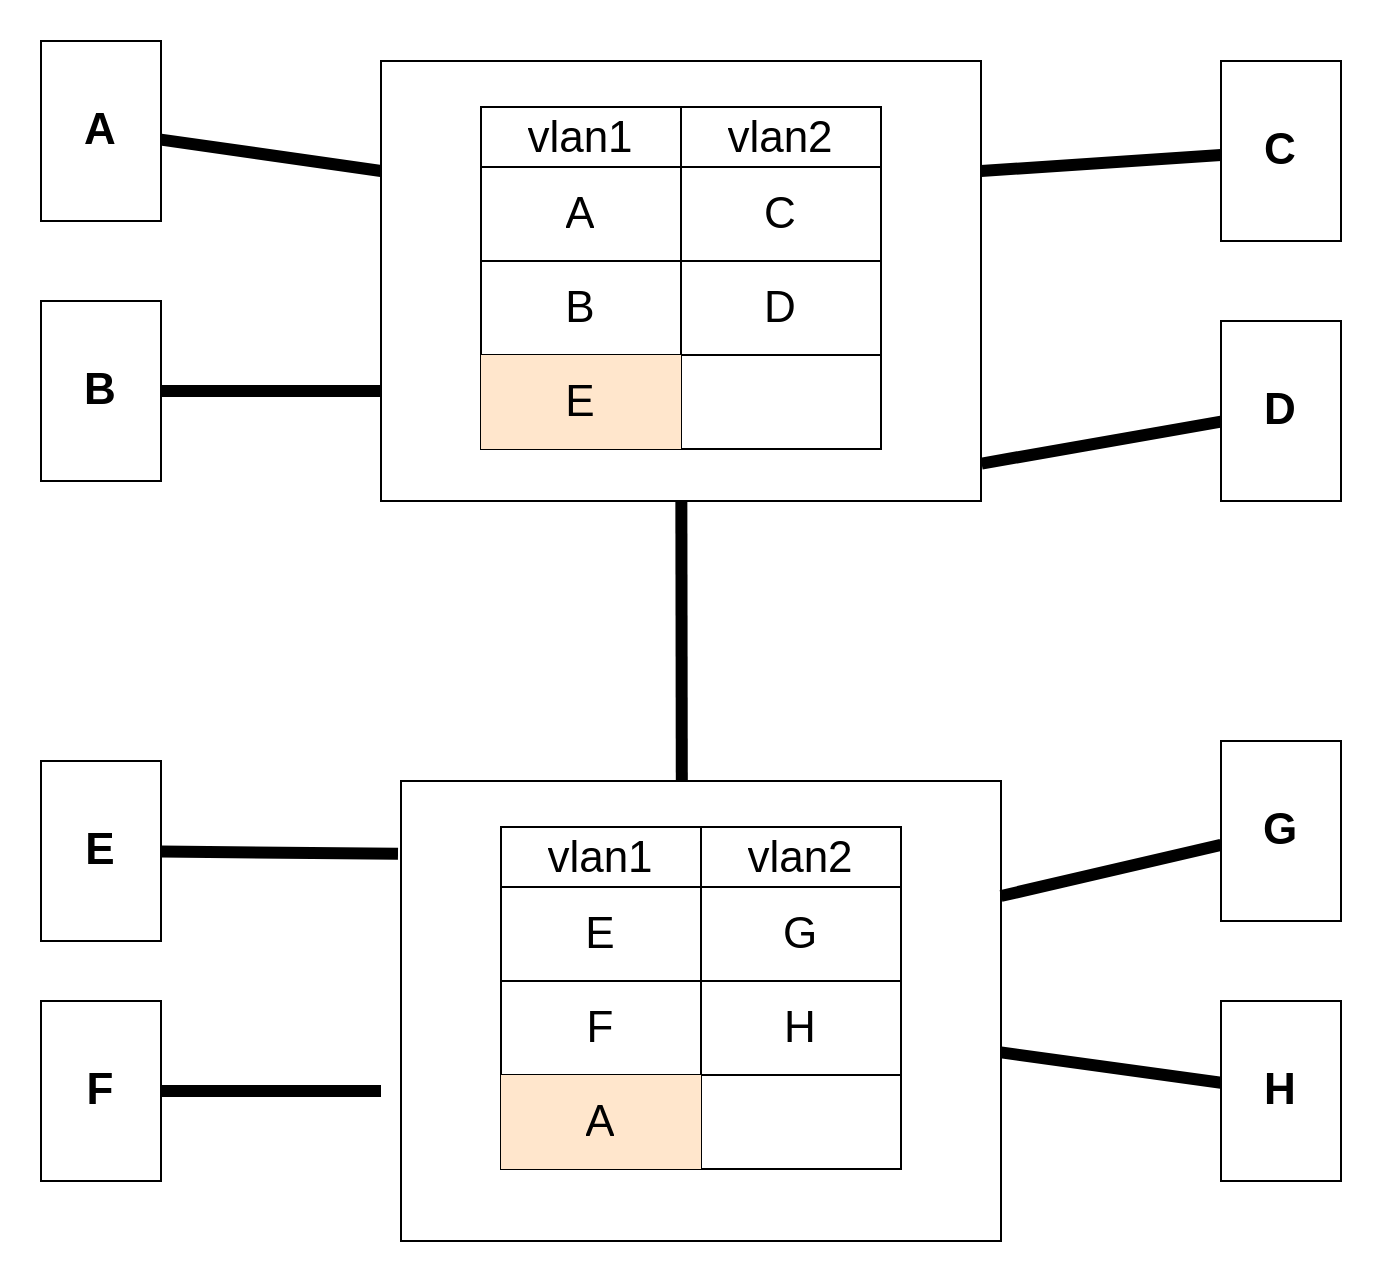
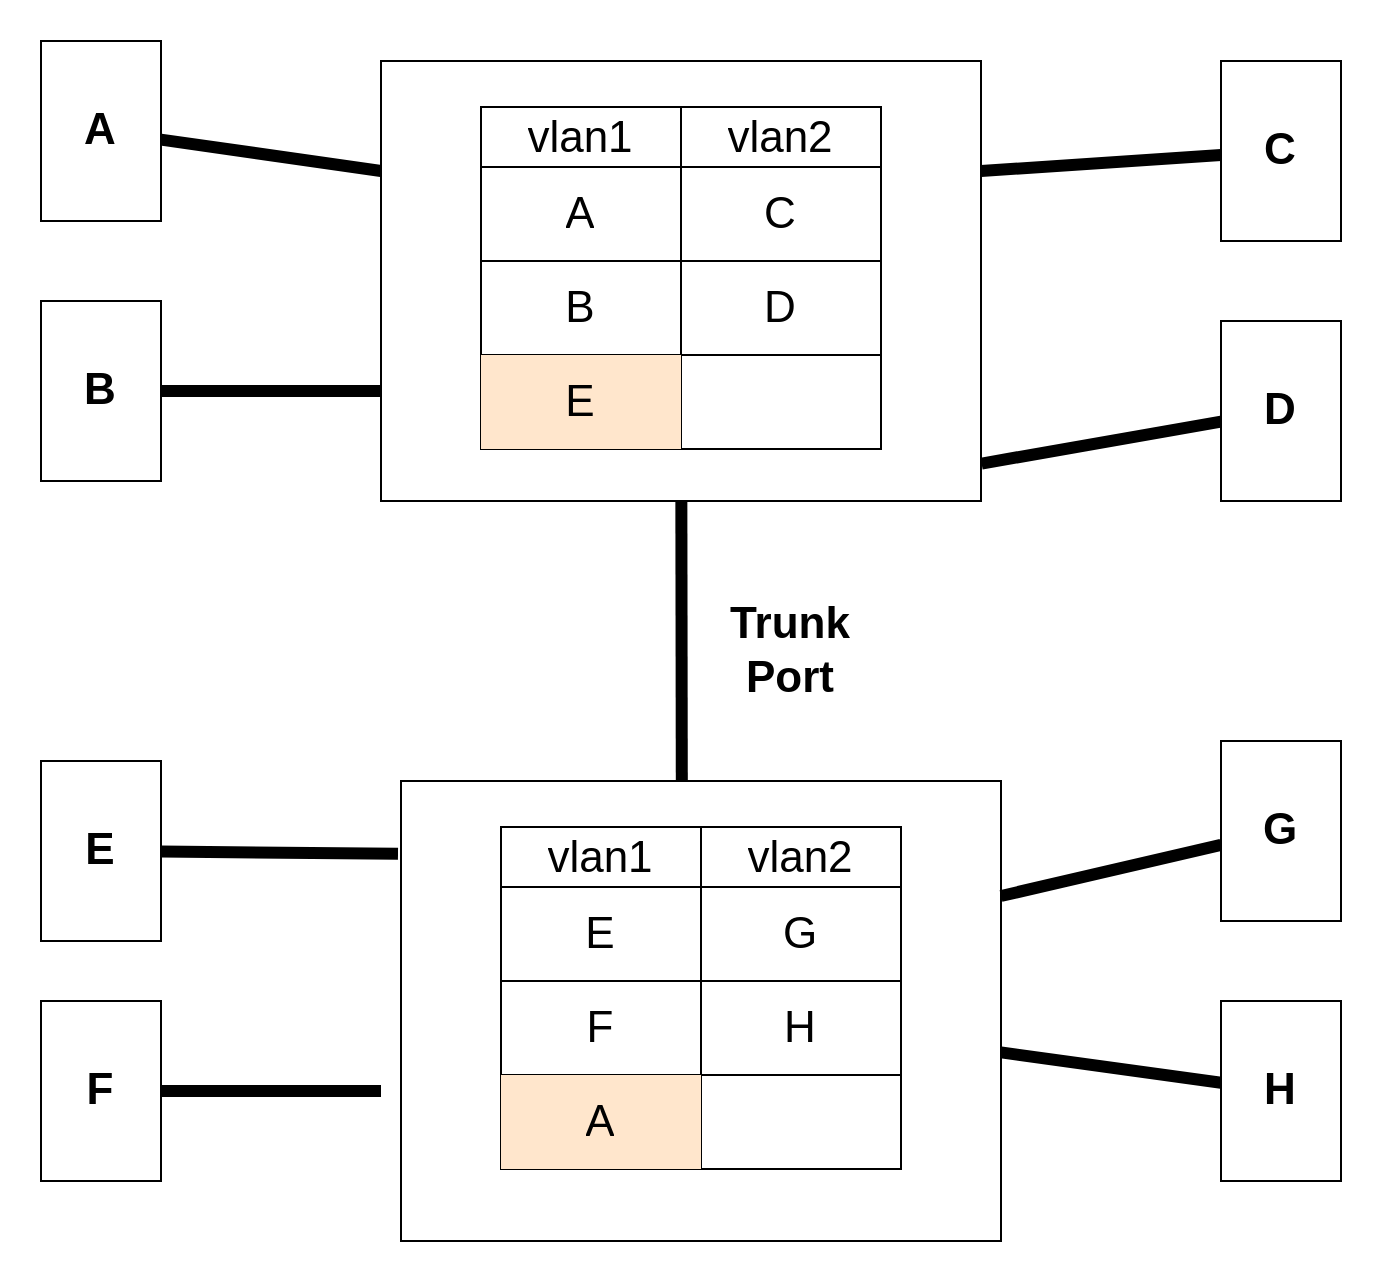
node "Trunk Port": added
